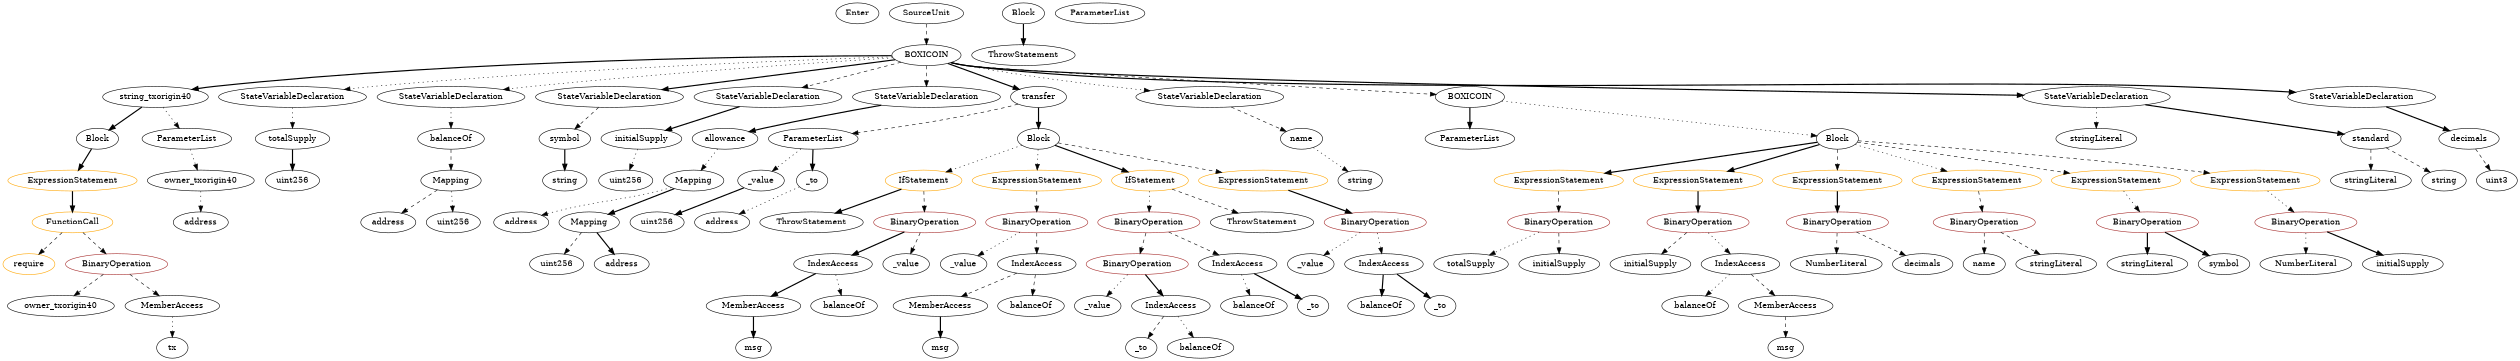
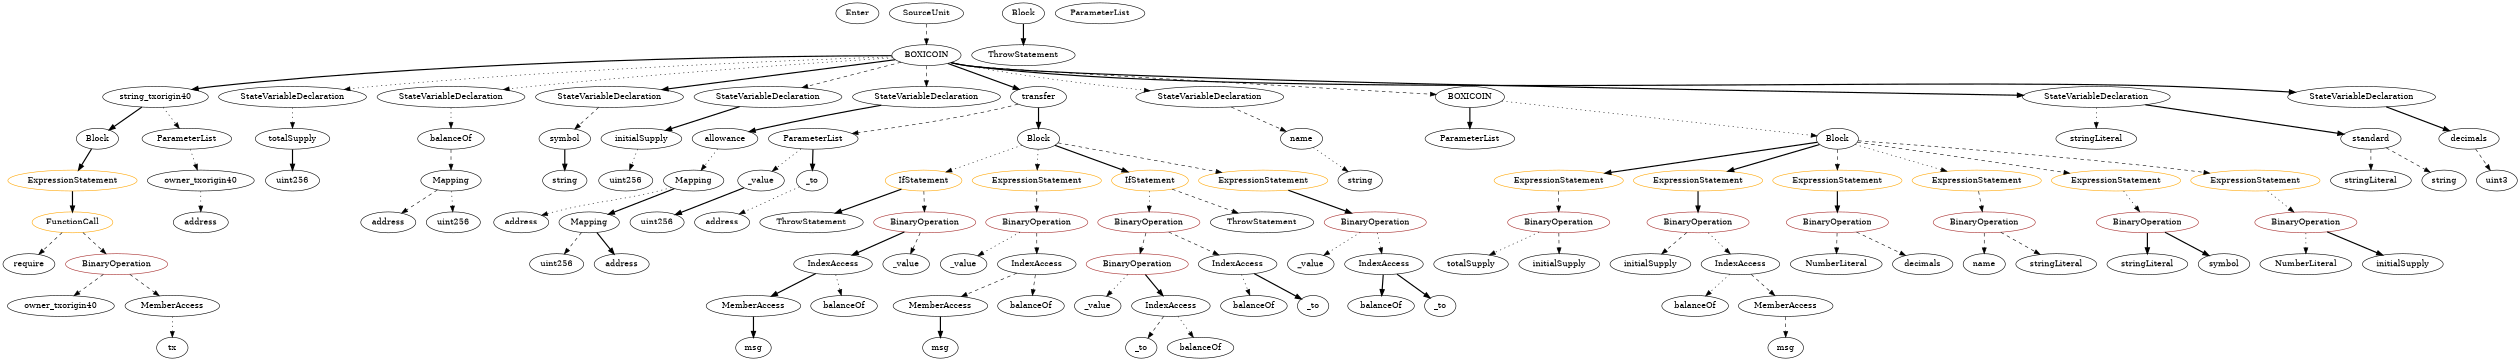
node "require": color orange -> black
